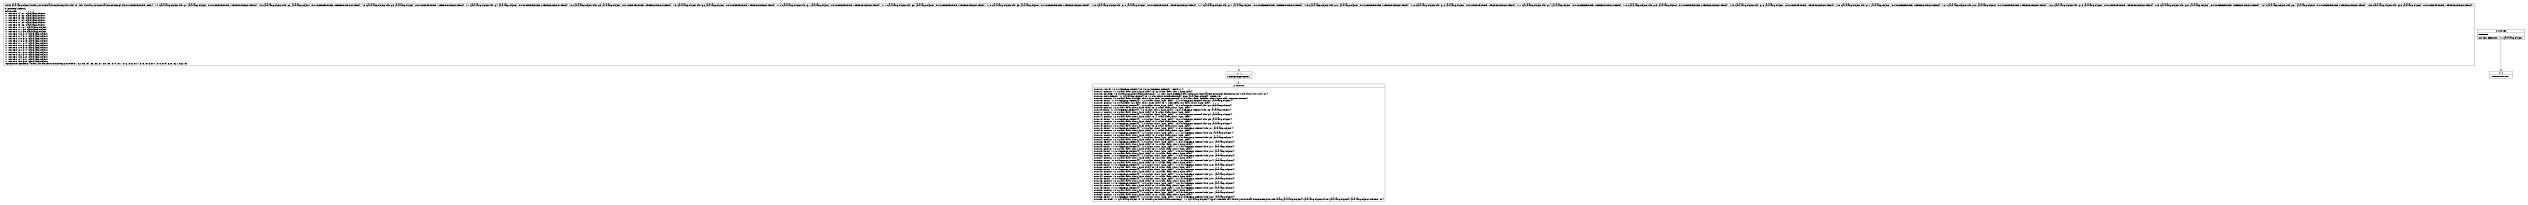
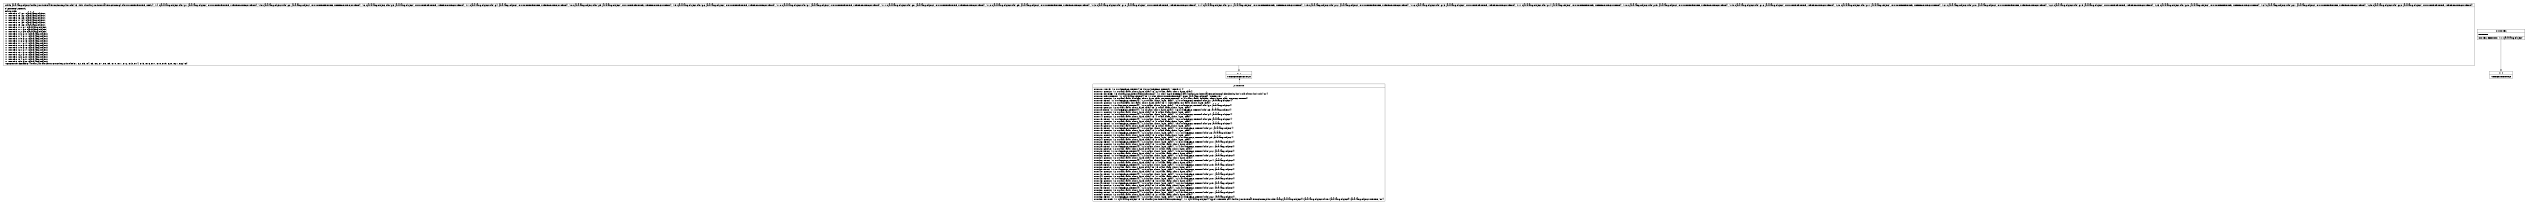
node "0: ?": text "MTH_ENTER_HINTS" -> "MTH_ENTER_BLOCK"
node "1: ?": text "MTH_EXIT_MTH" -> "MTH_EXIT_BLOCK"
edge "0: ?" -> "2: 0x0000": reversed
